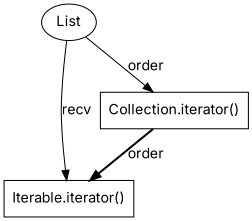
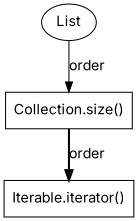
edge "List" -> "Iterable.iterator()": removed, label "recv"
node "Collection.iterator()": label "Collection.iterator()" -> "Collection.size()"
